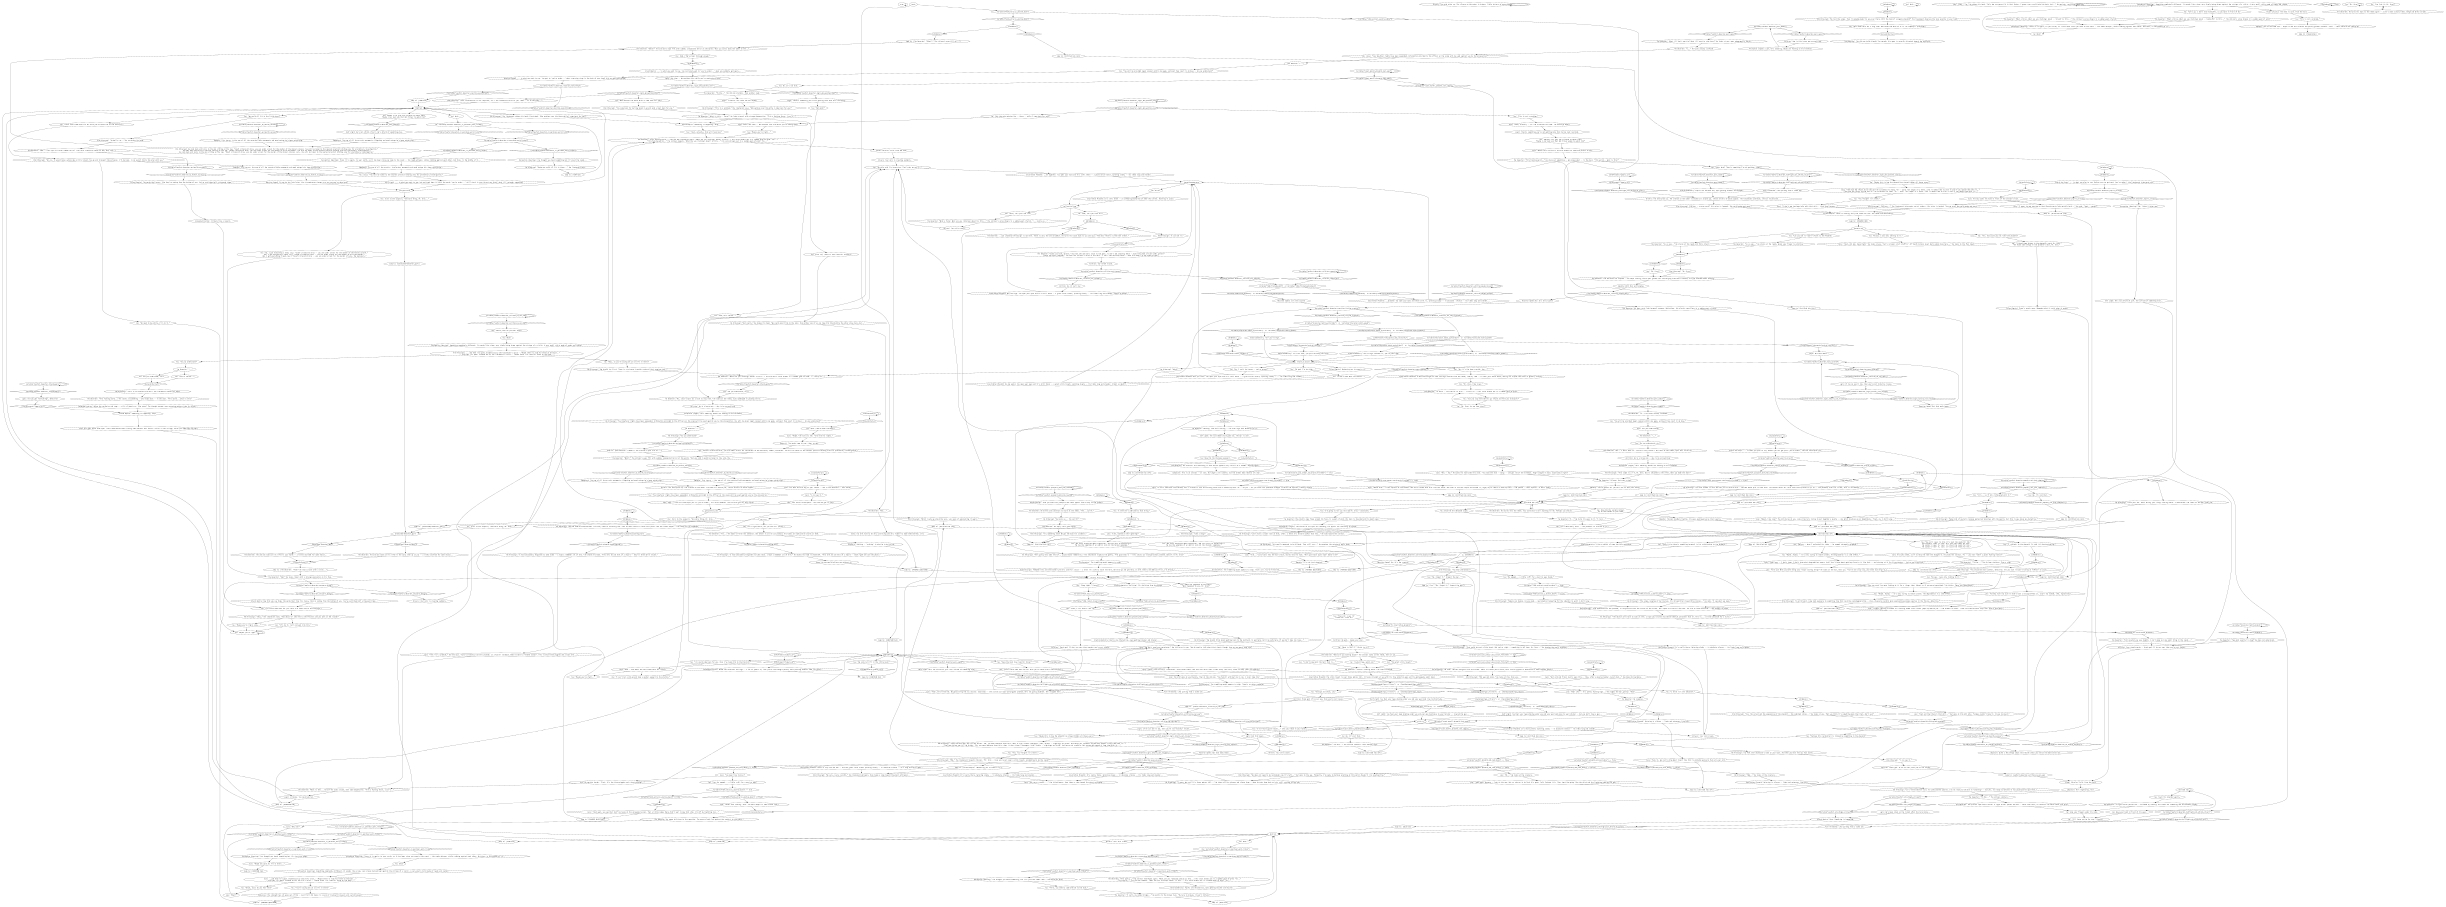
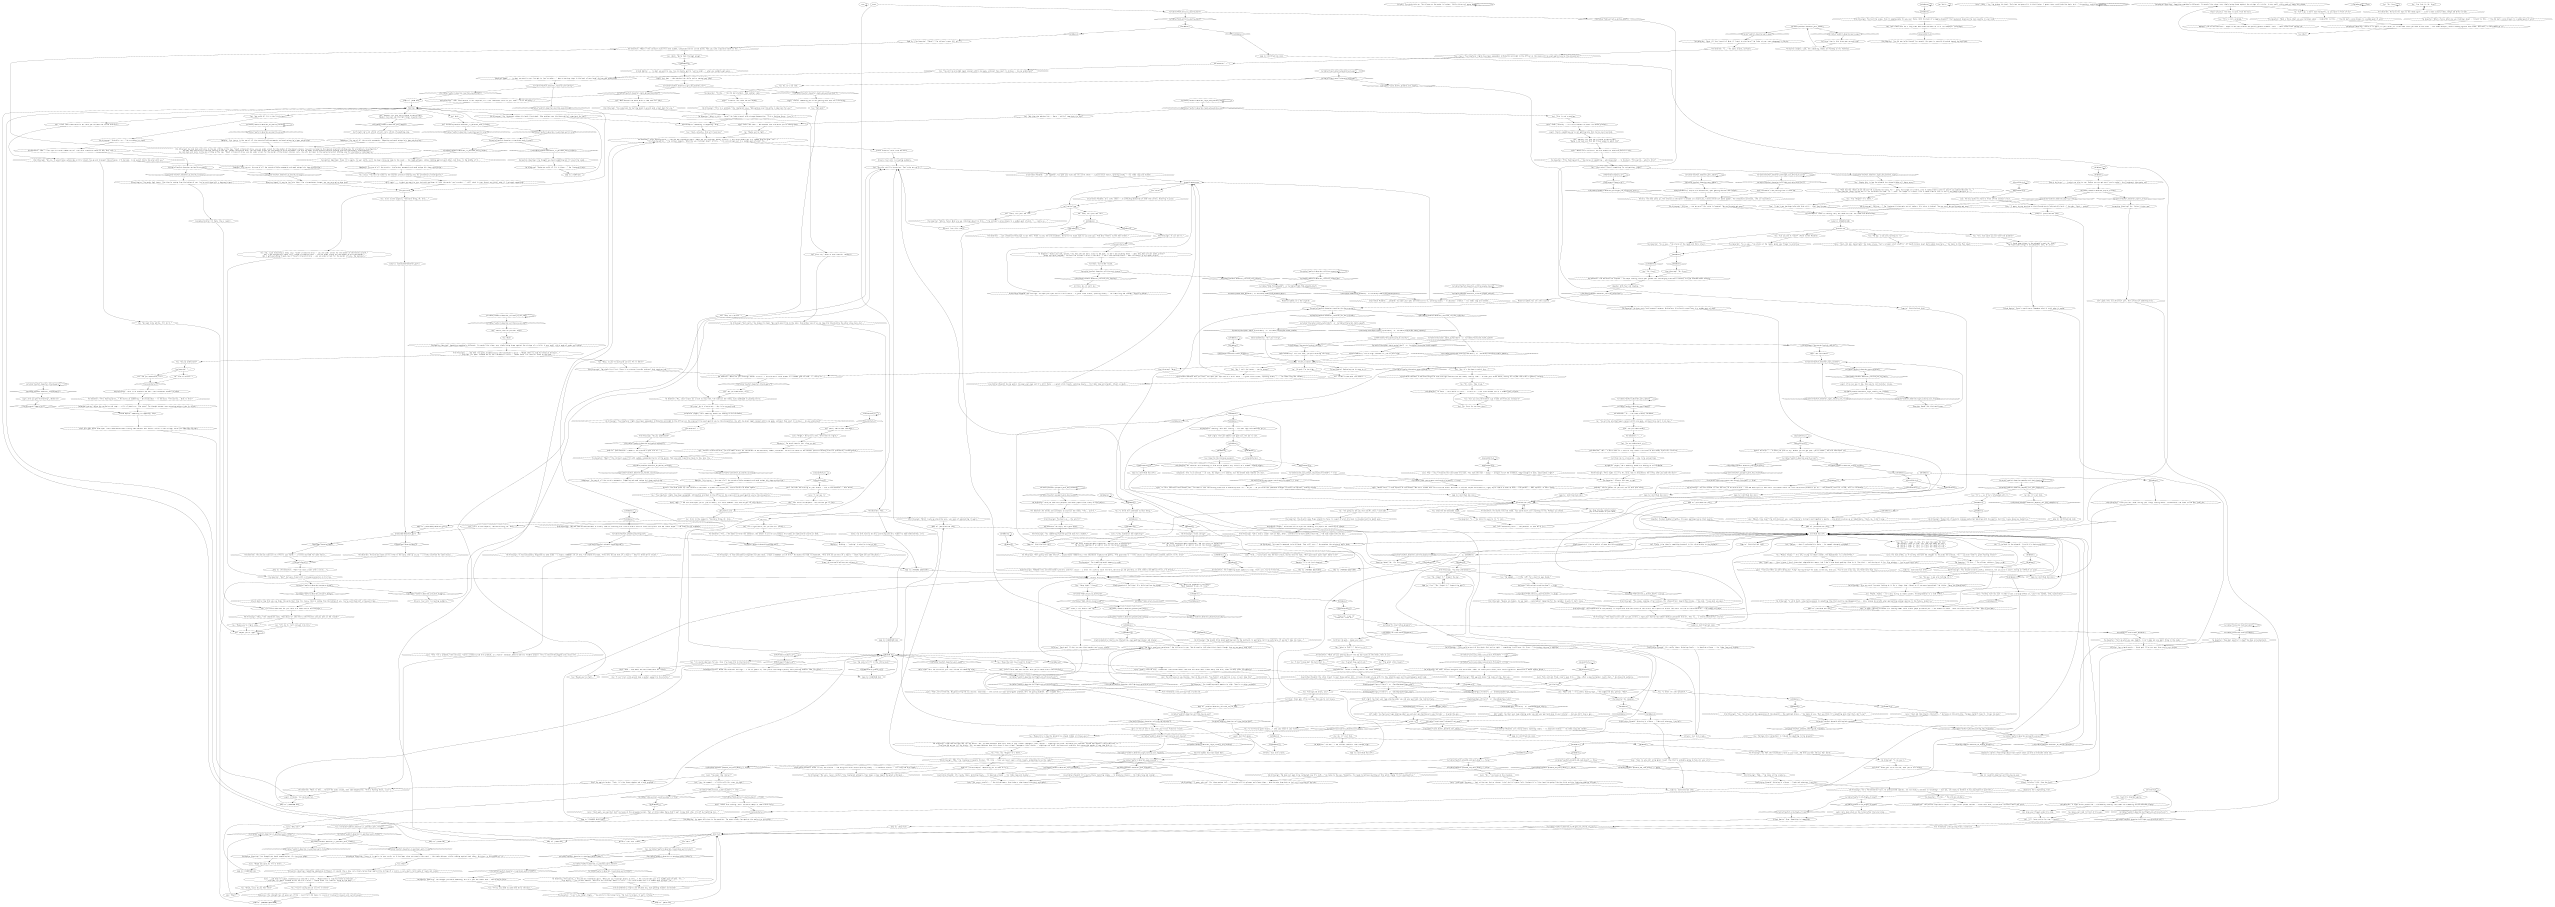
node "Jump to: [themainhub]": removed
